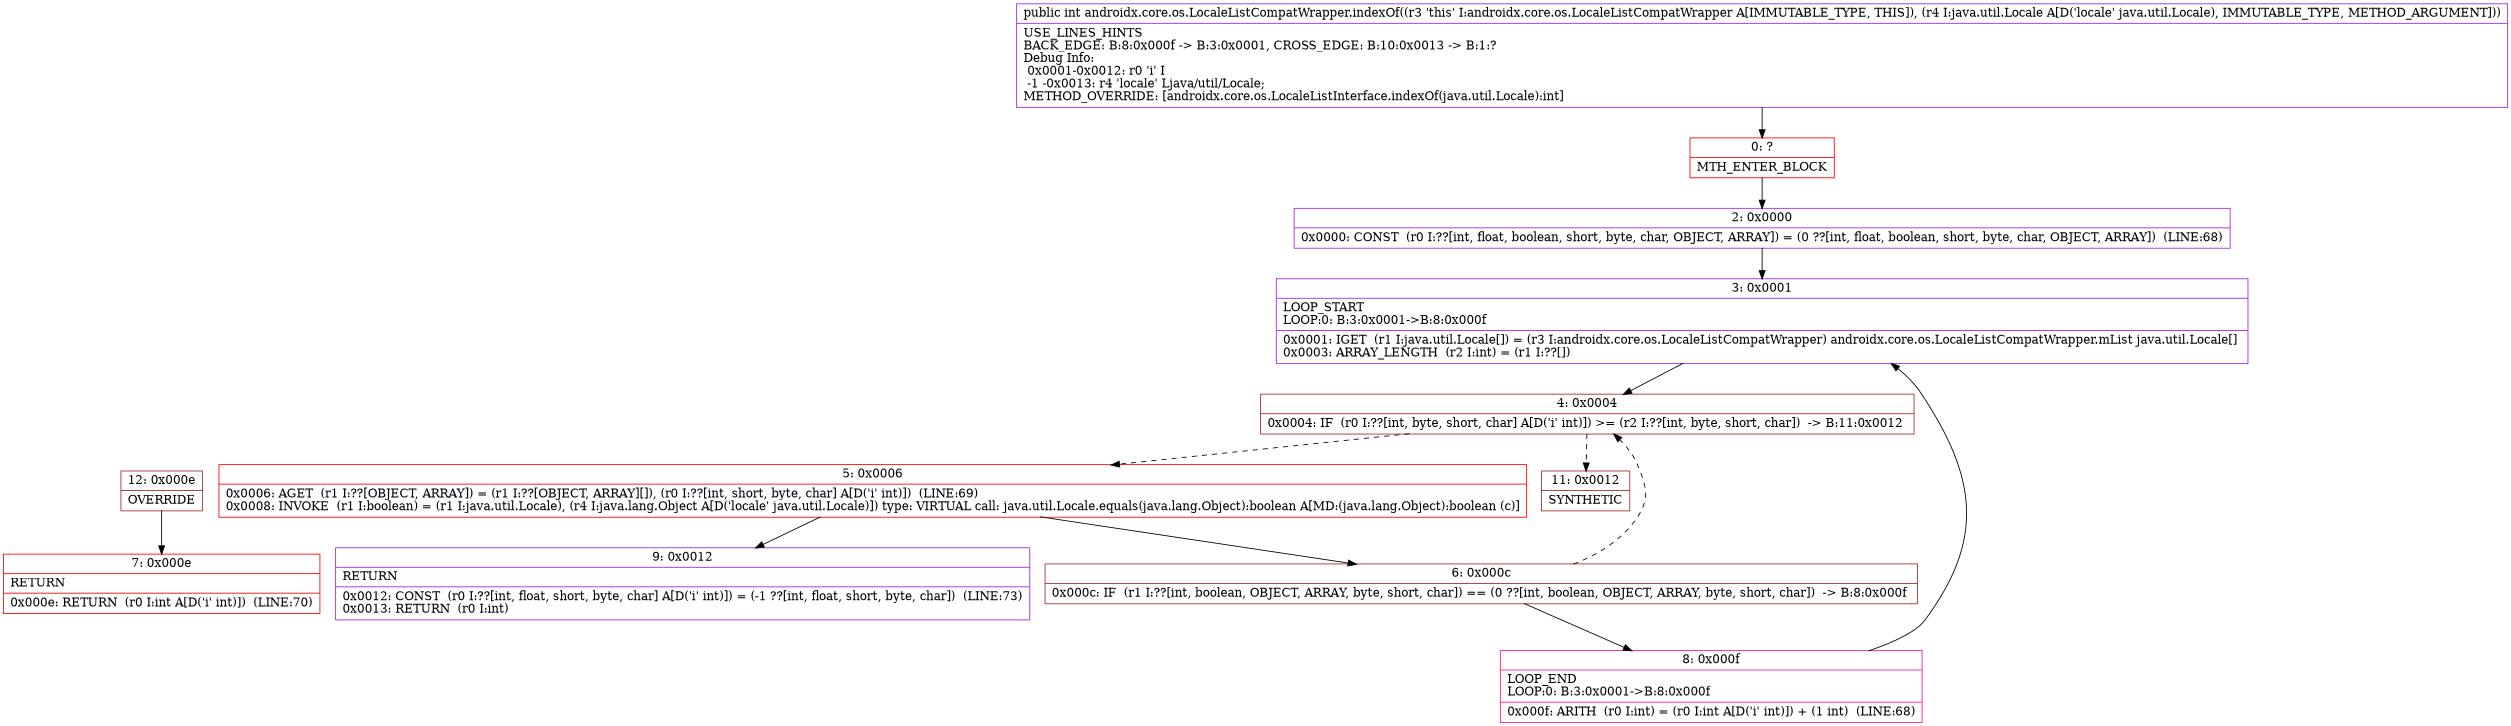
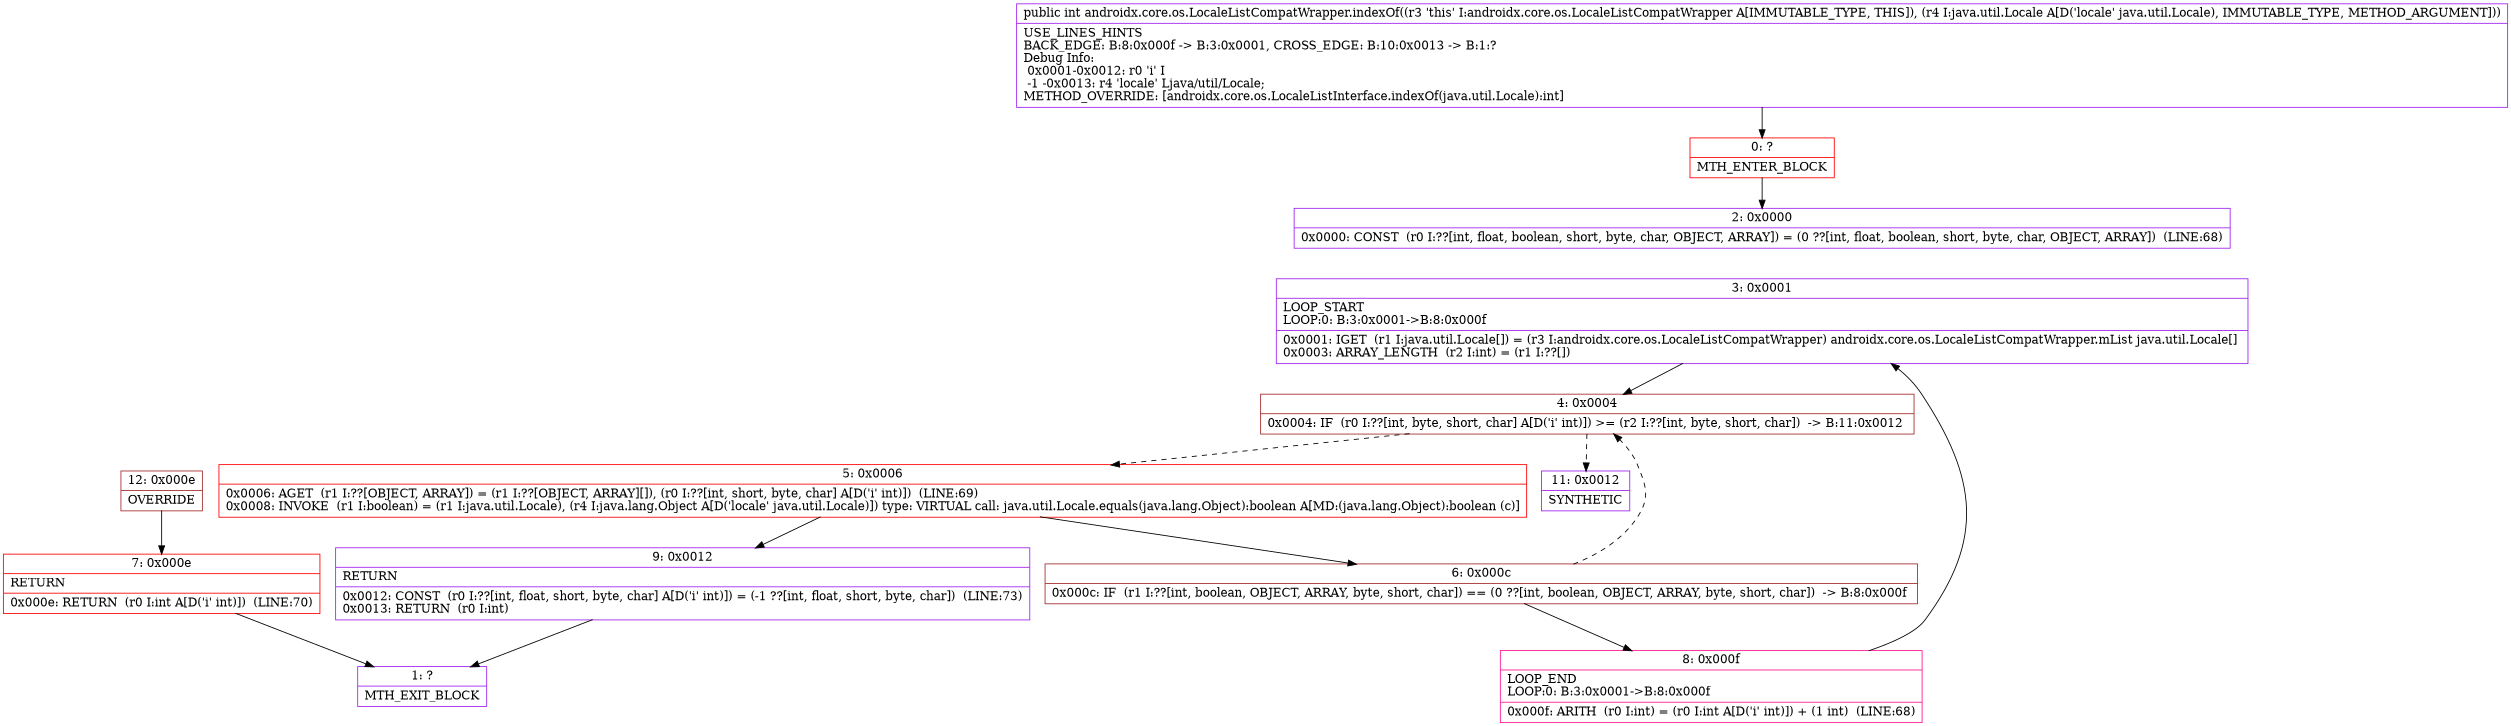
edge "2: 0x0000" -> "3: 0x0001": removed
node "11: 0x0012": color brown -> purple
node "1: ?": added
